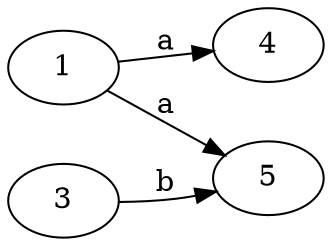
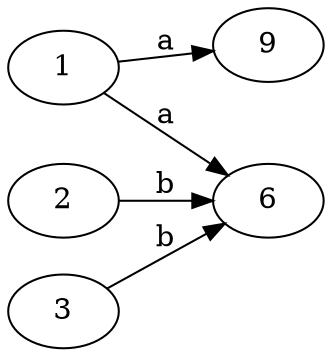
node "4": label "4" -> "9"
node "5": label "5" -> "6"
node "2": added
